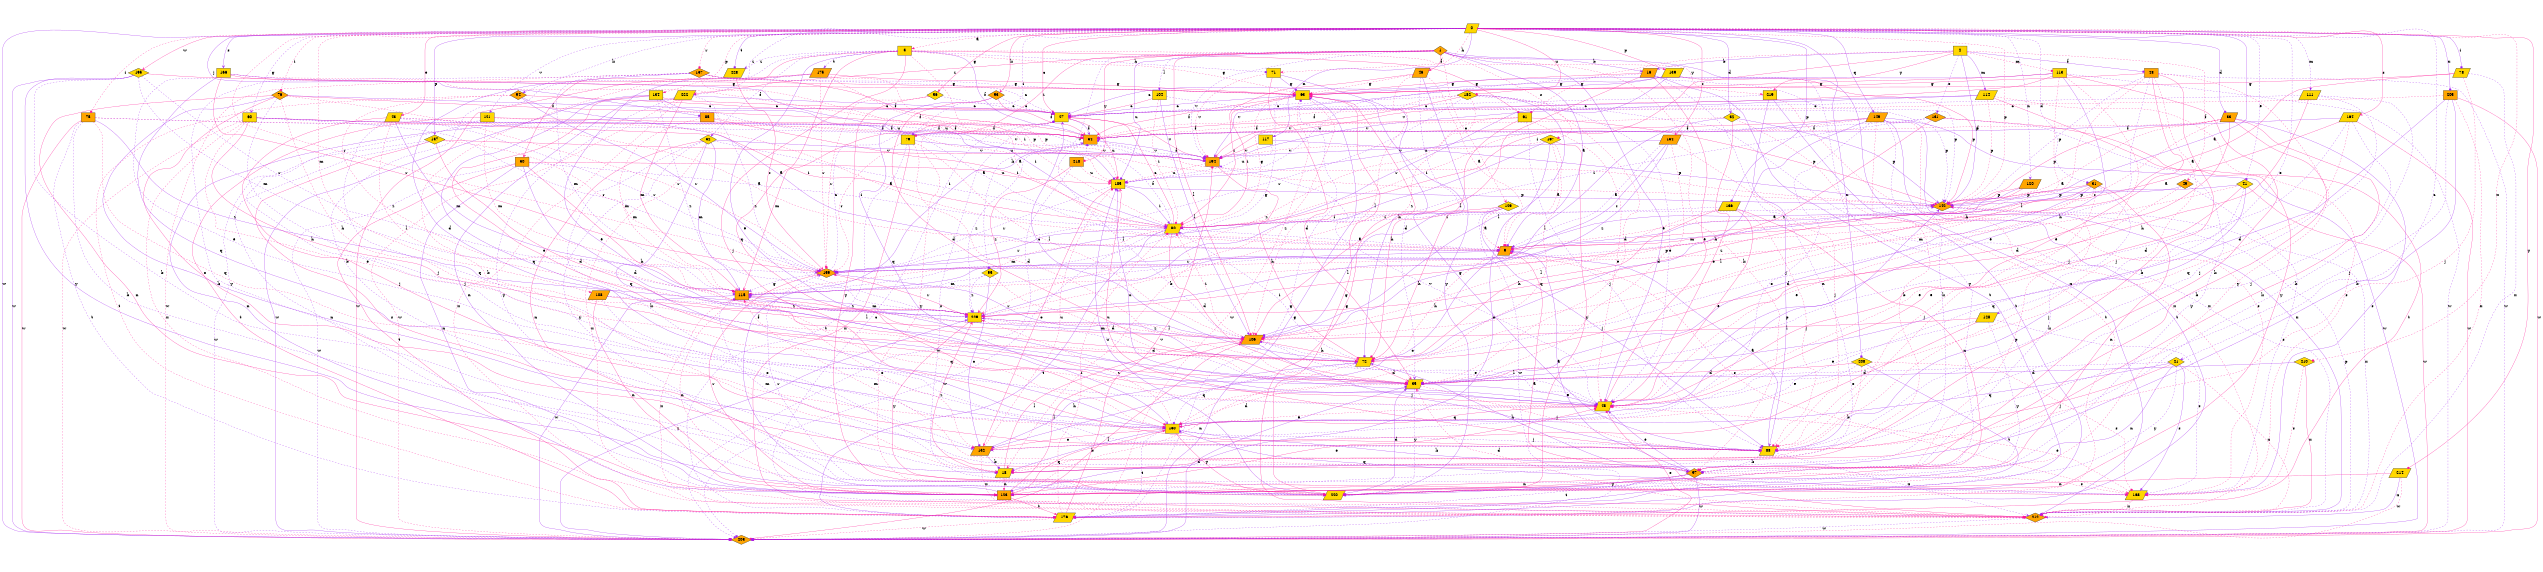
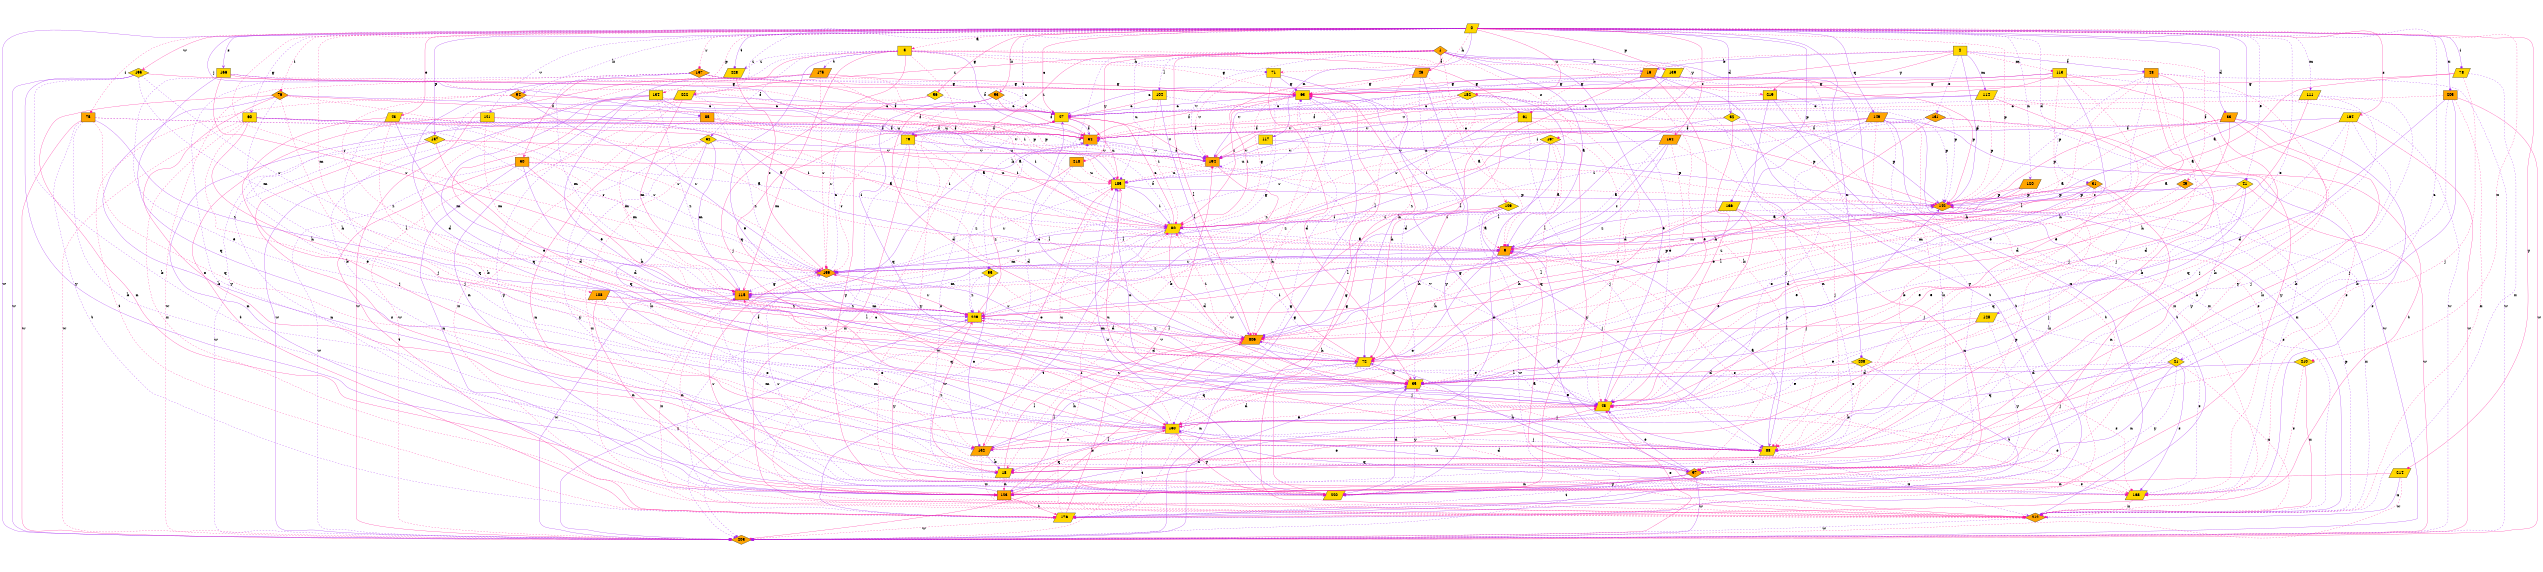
edge "1" -> "185": style solid -> dashed
node "106": label "106" -> "806"
edge "212" -> "27": color purple -> deeppink
